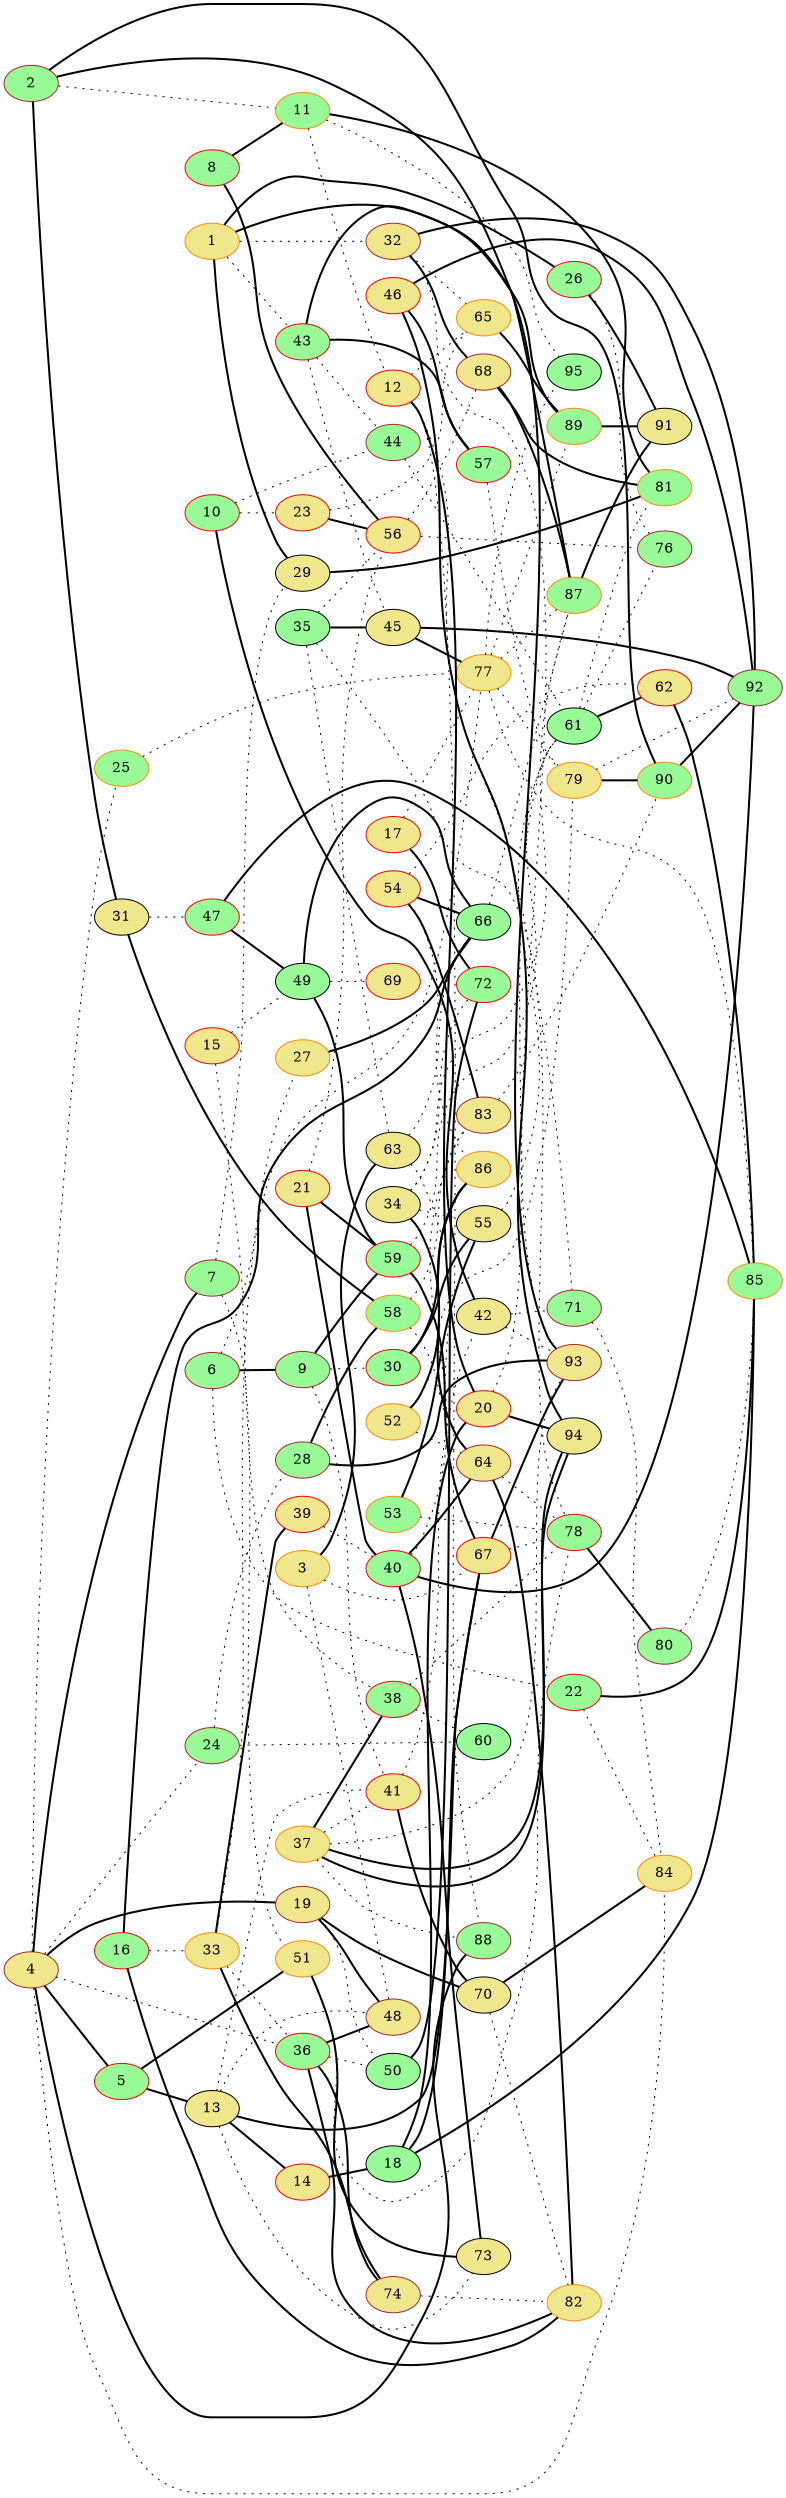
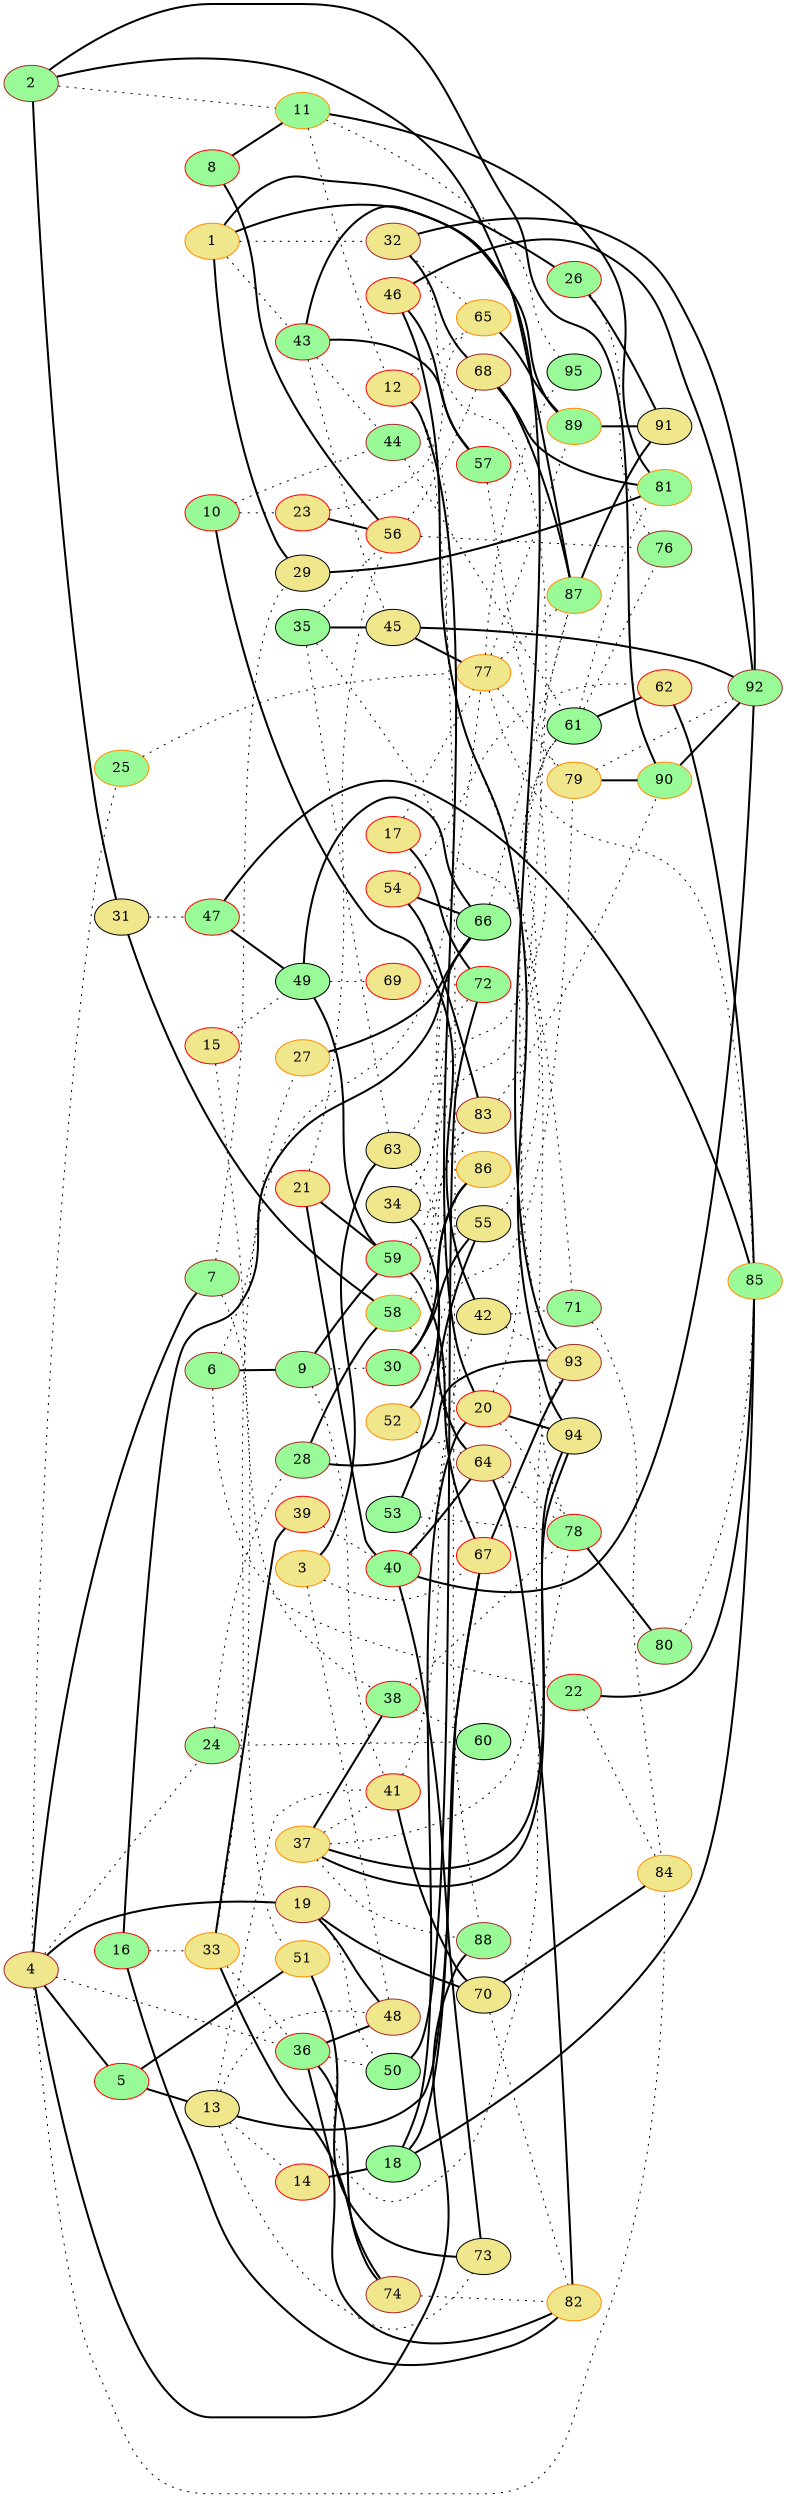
node "53": color darkorange -> black
edge "78" -- "67": now "78" -- "20"
edge "13" -- "14": style bold -> dotted
